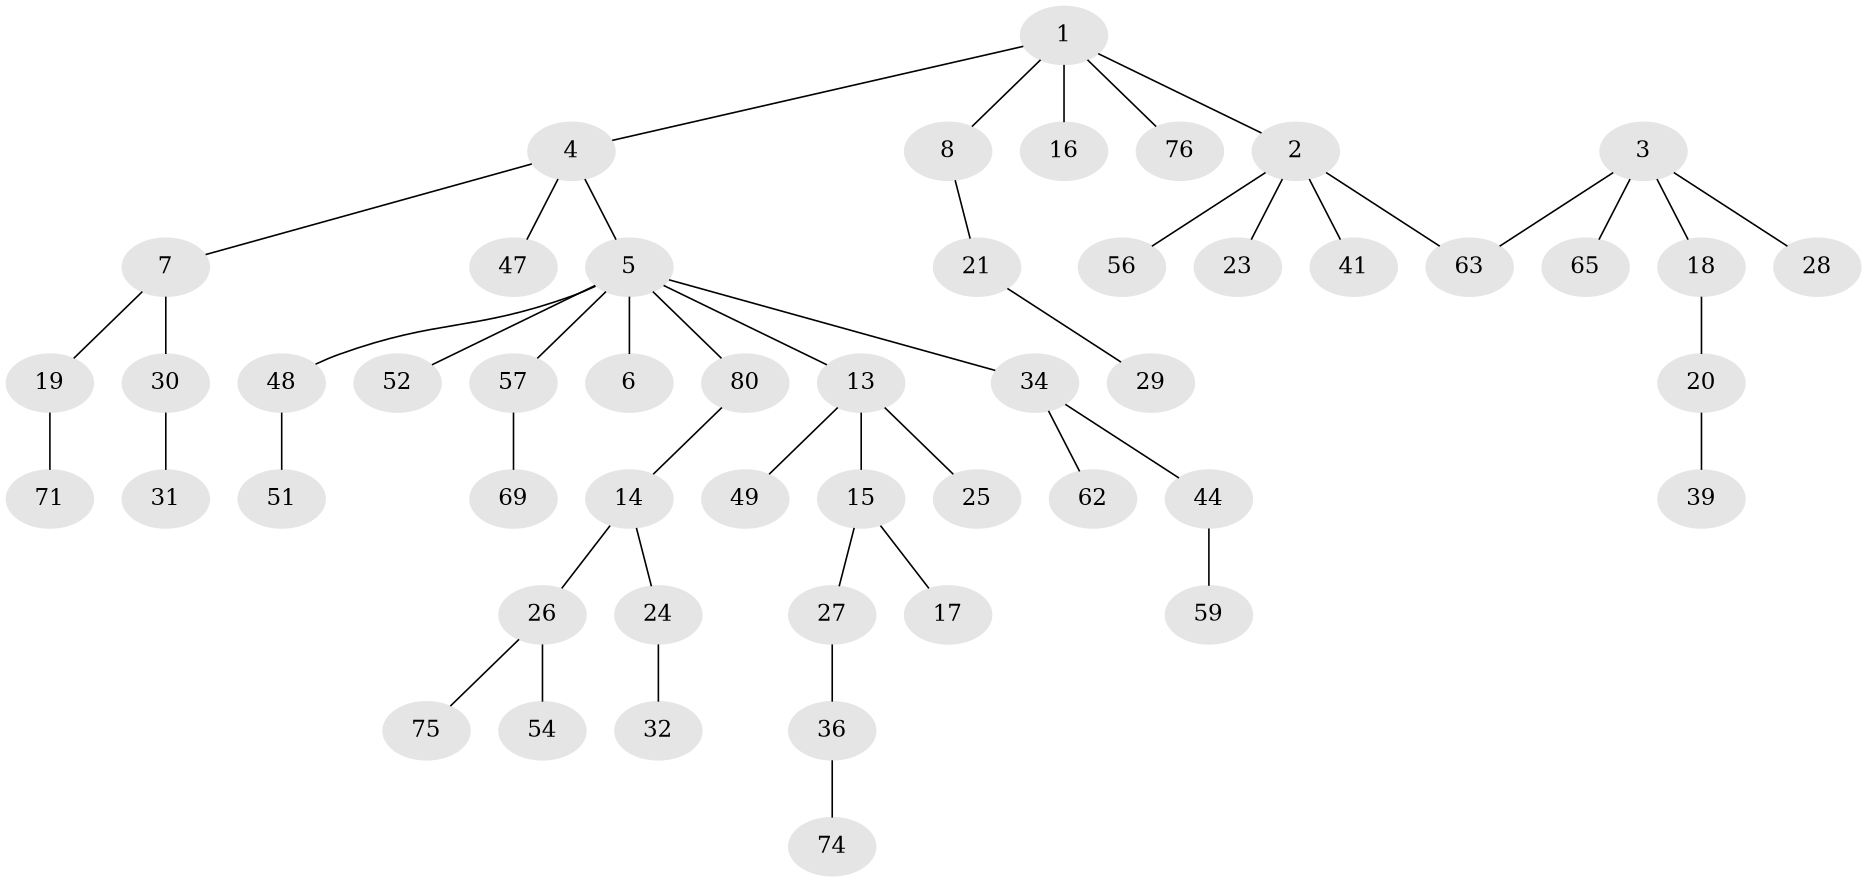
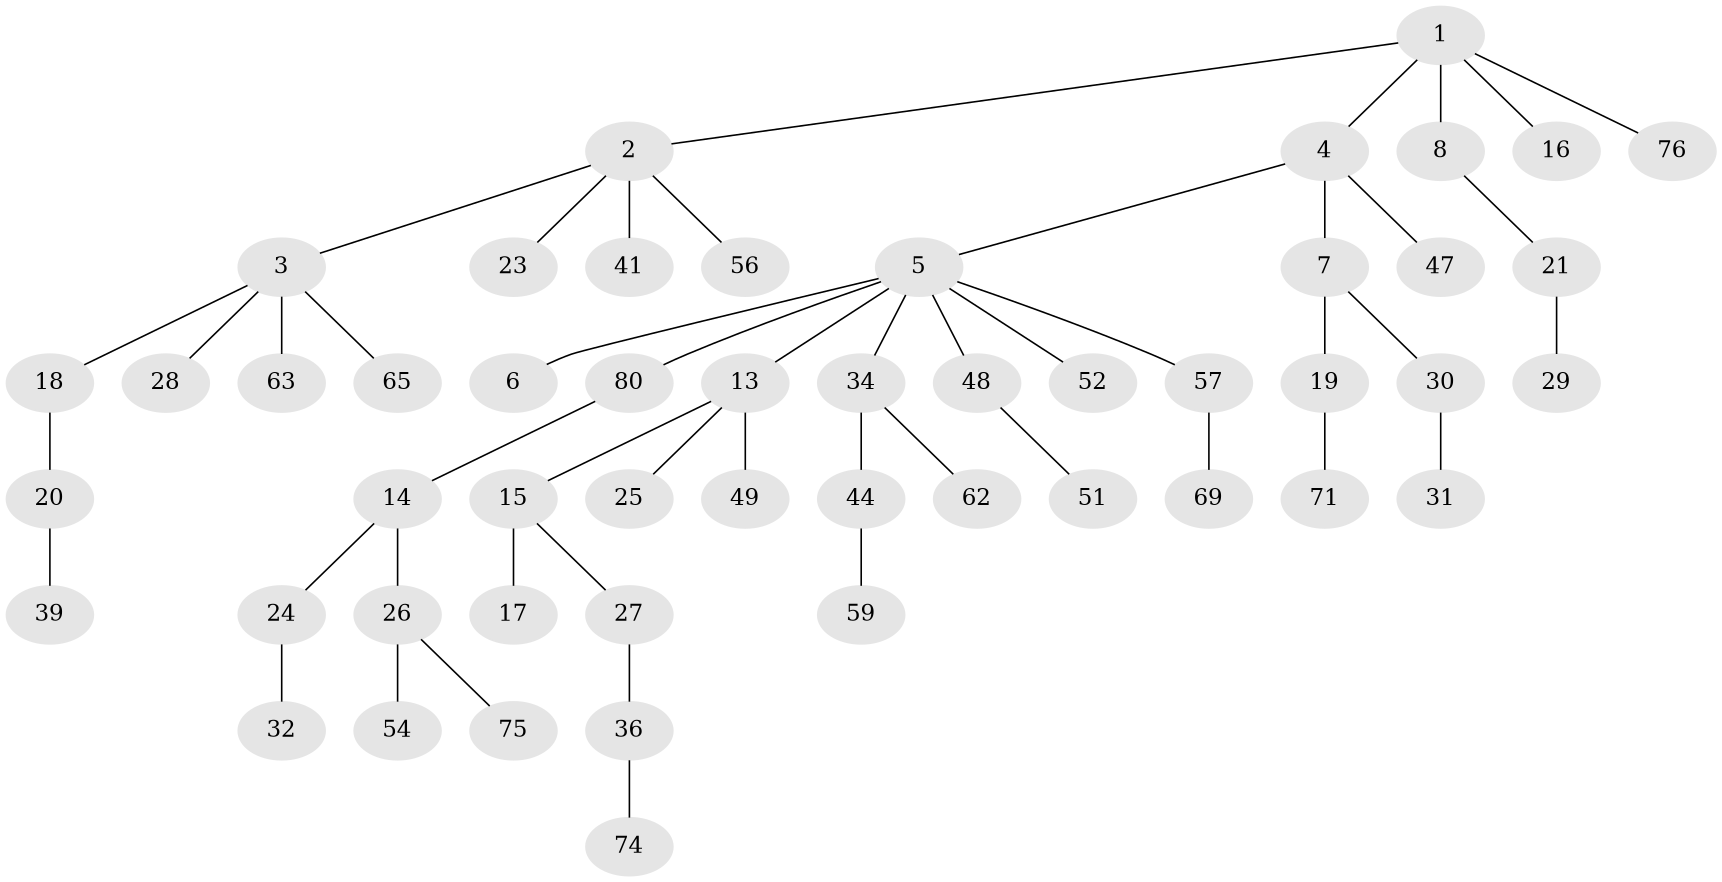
edge "2" -- "63": now "2" -- "3"
